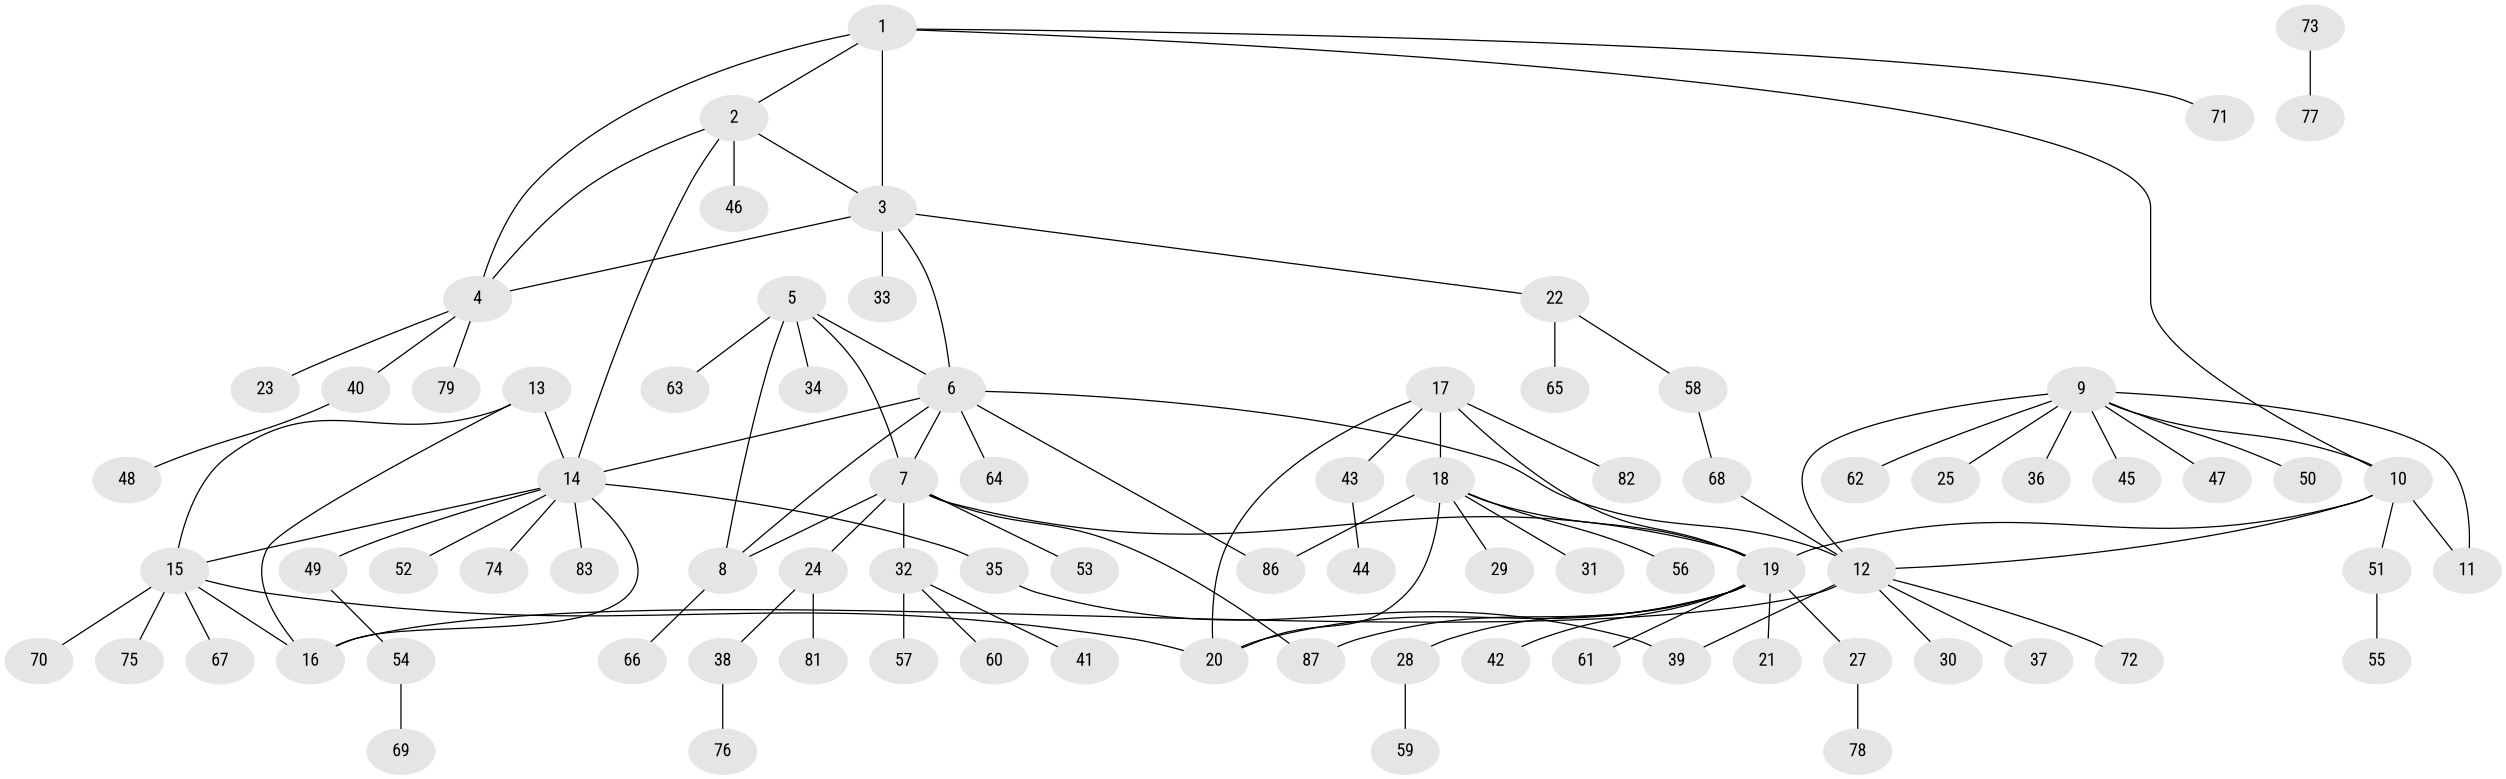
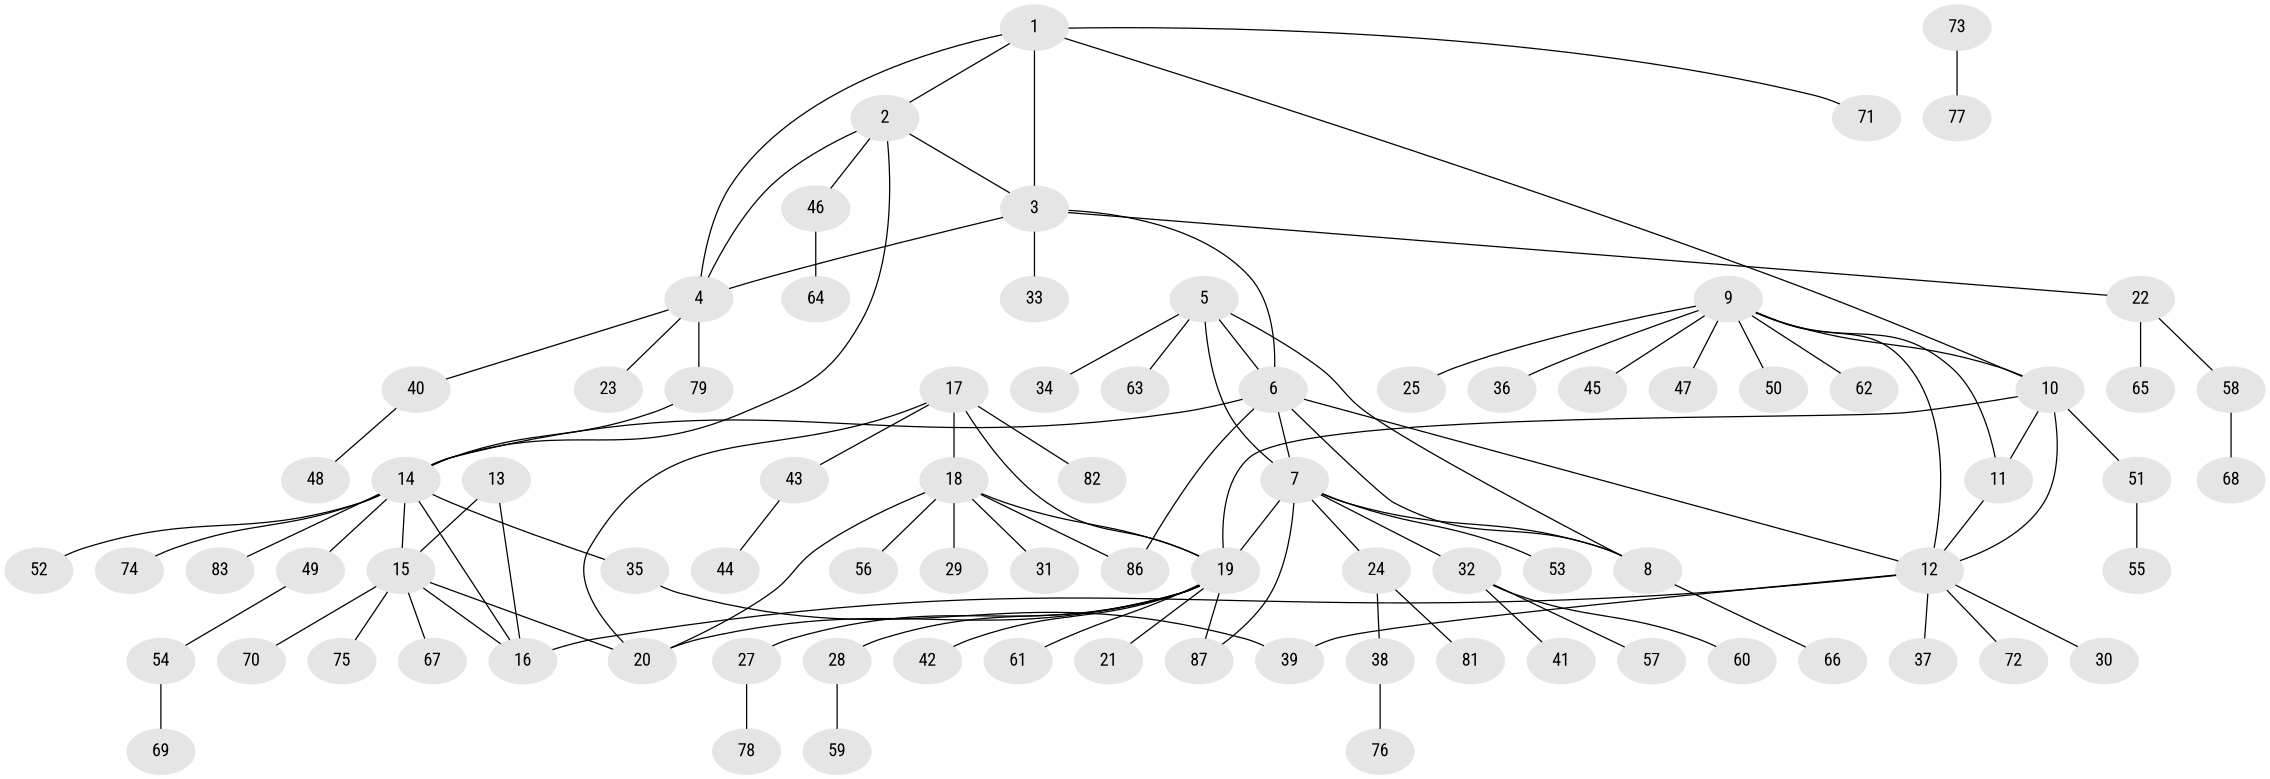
edge "13" -- "14": now "79" -- "14"
edge "6" -- "64": now "46" -- "64"
edge "68" -- "12": now "11" -- "12"
